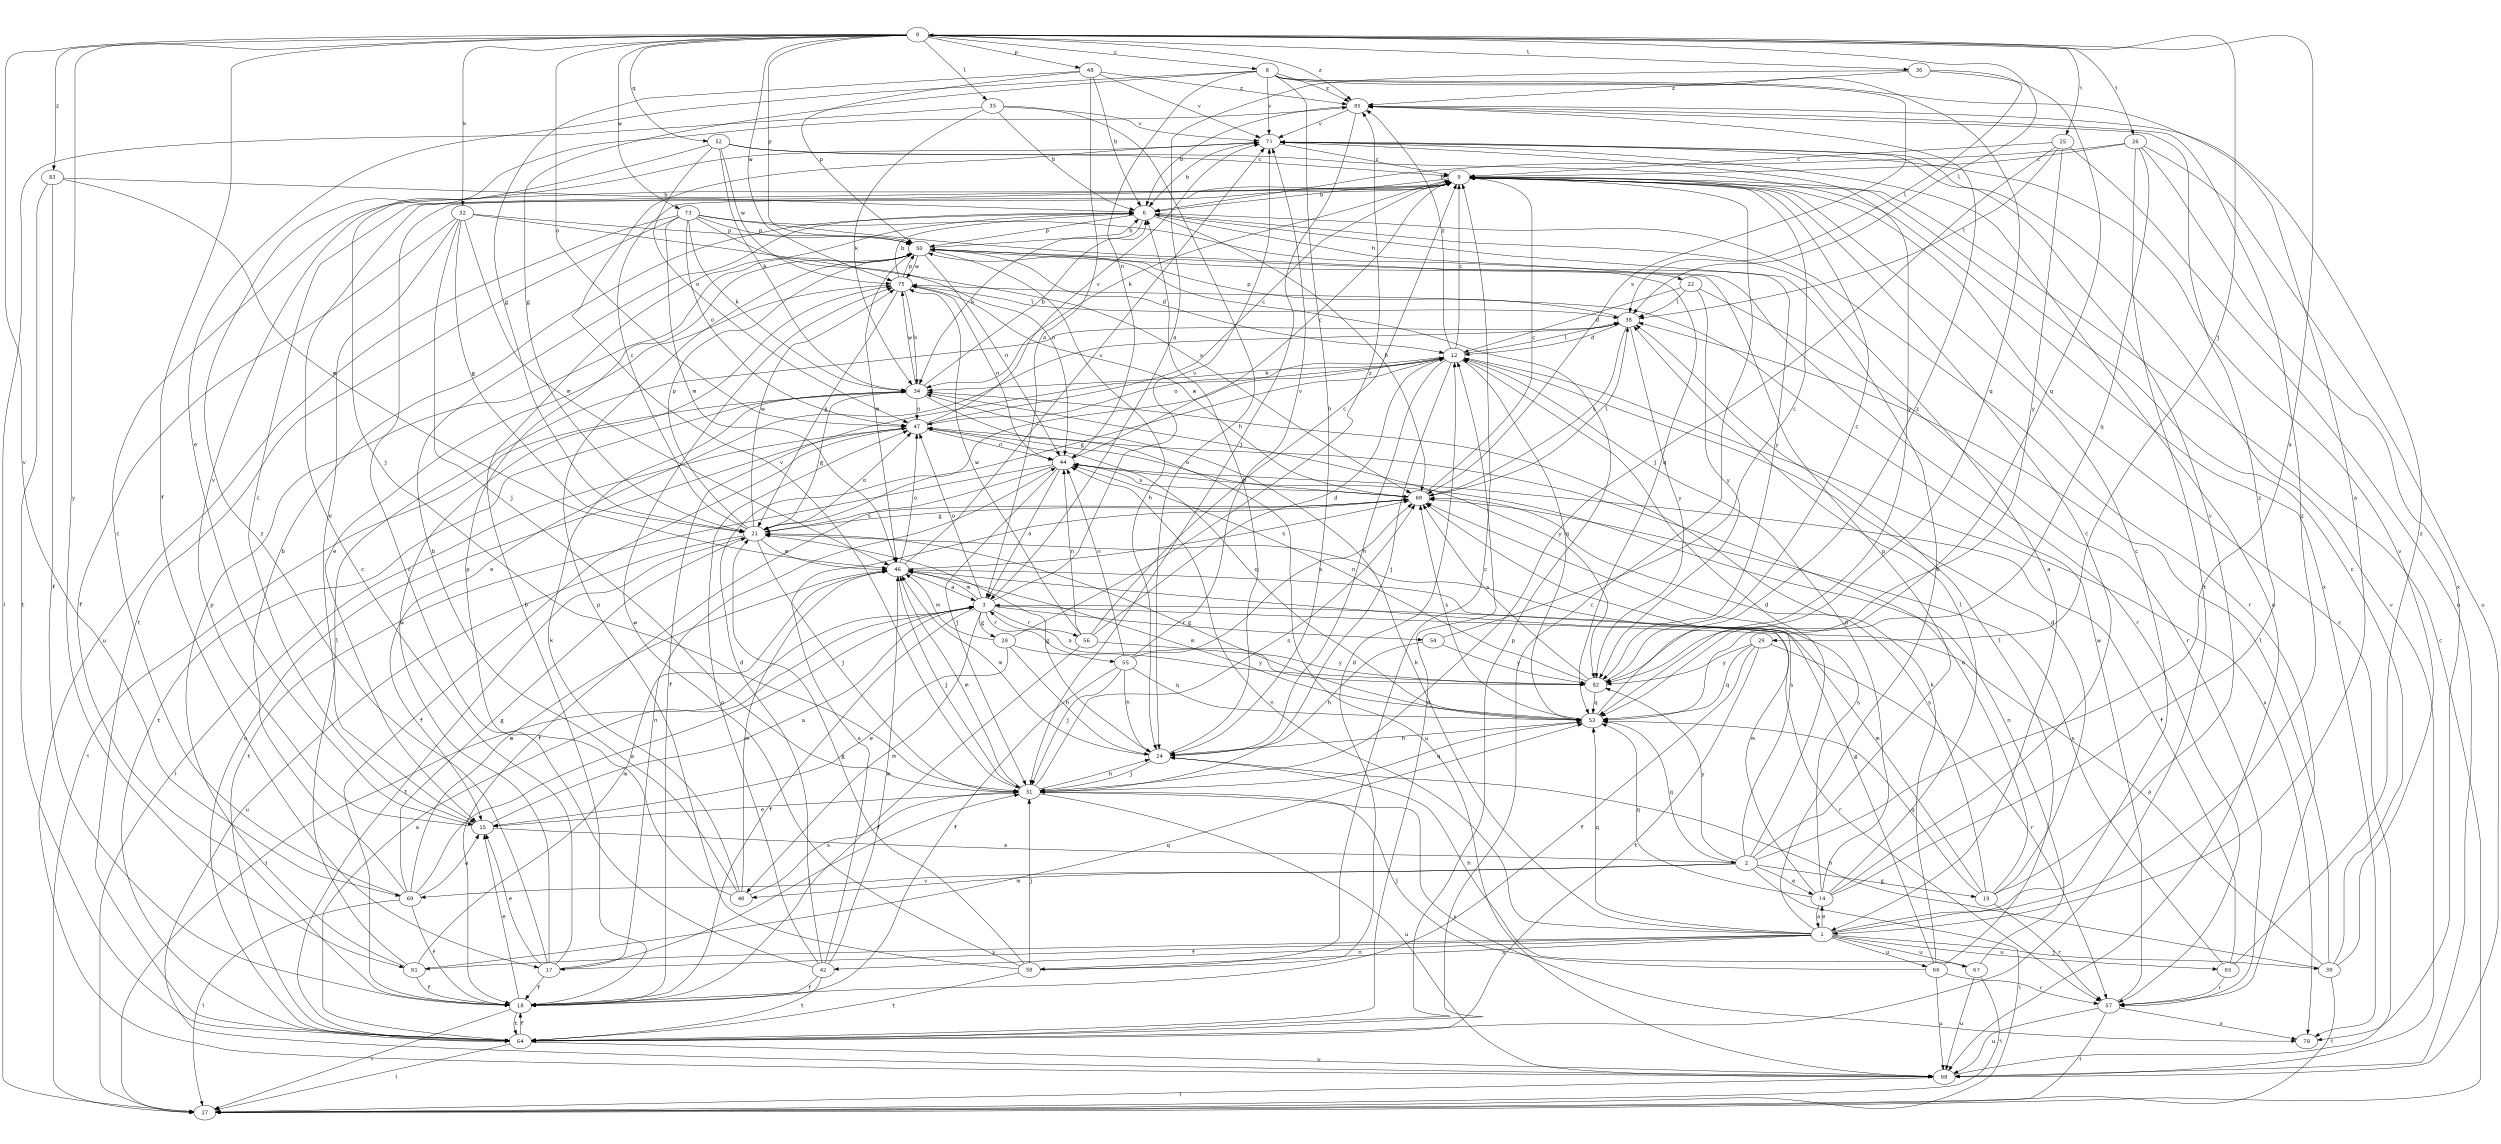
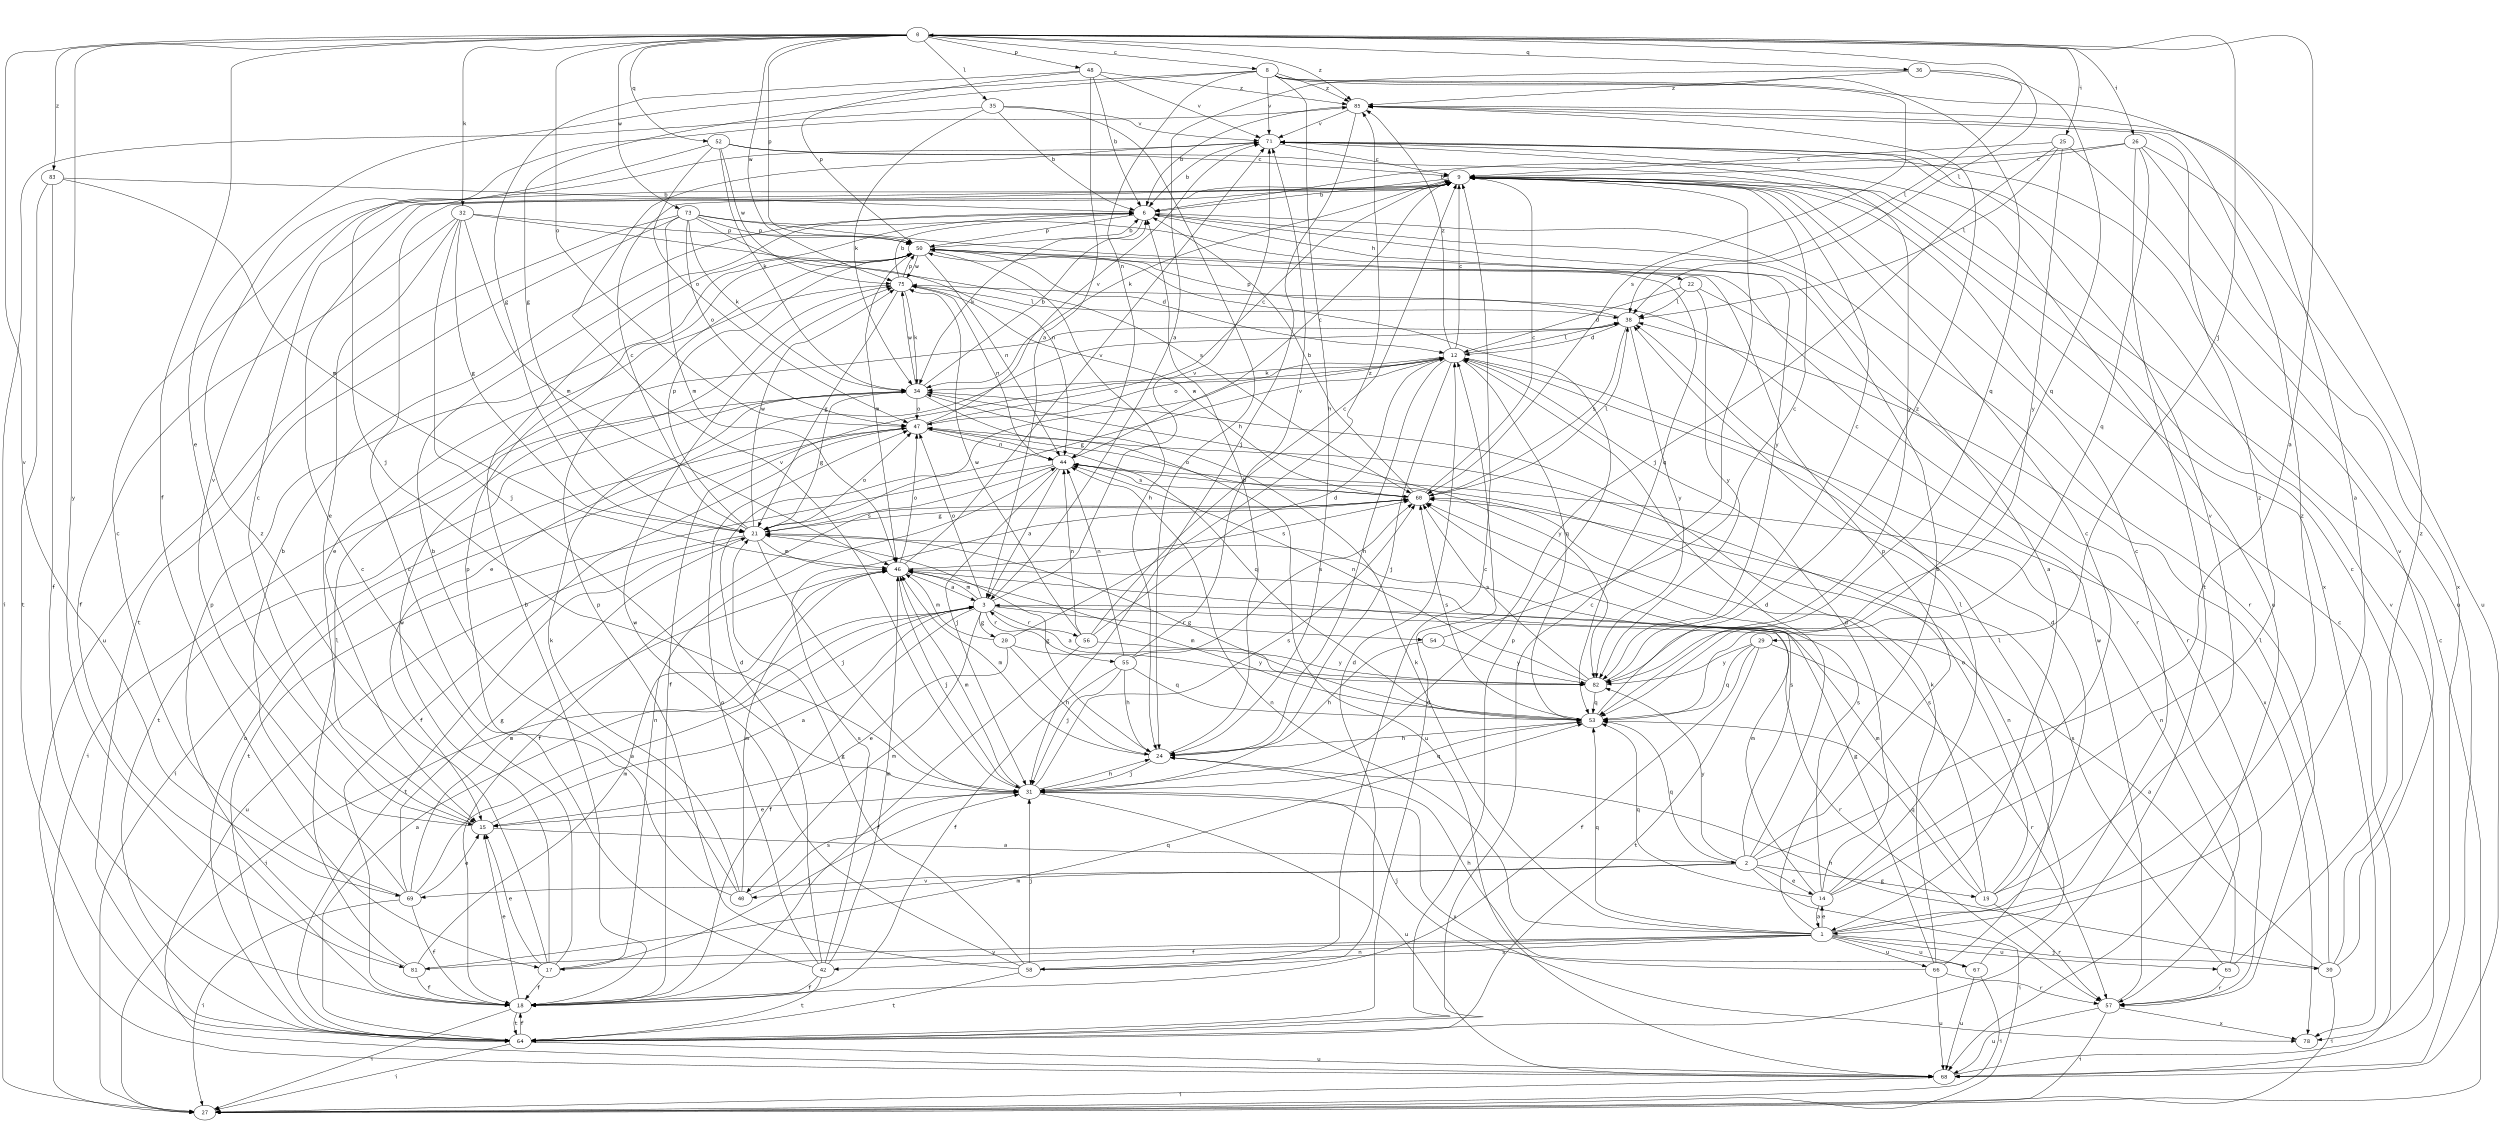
edge "0" -> "36": label "l" -> "q"
edge "6" -> "60": reversed
edge "65" -> "44": label "f" -> "n"
